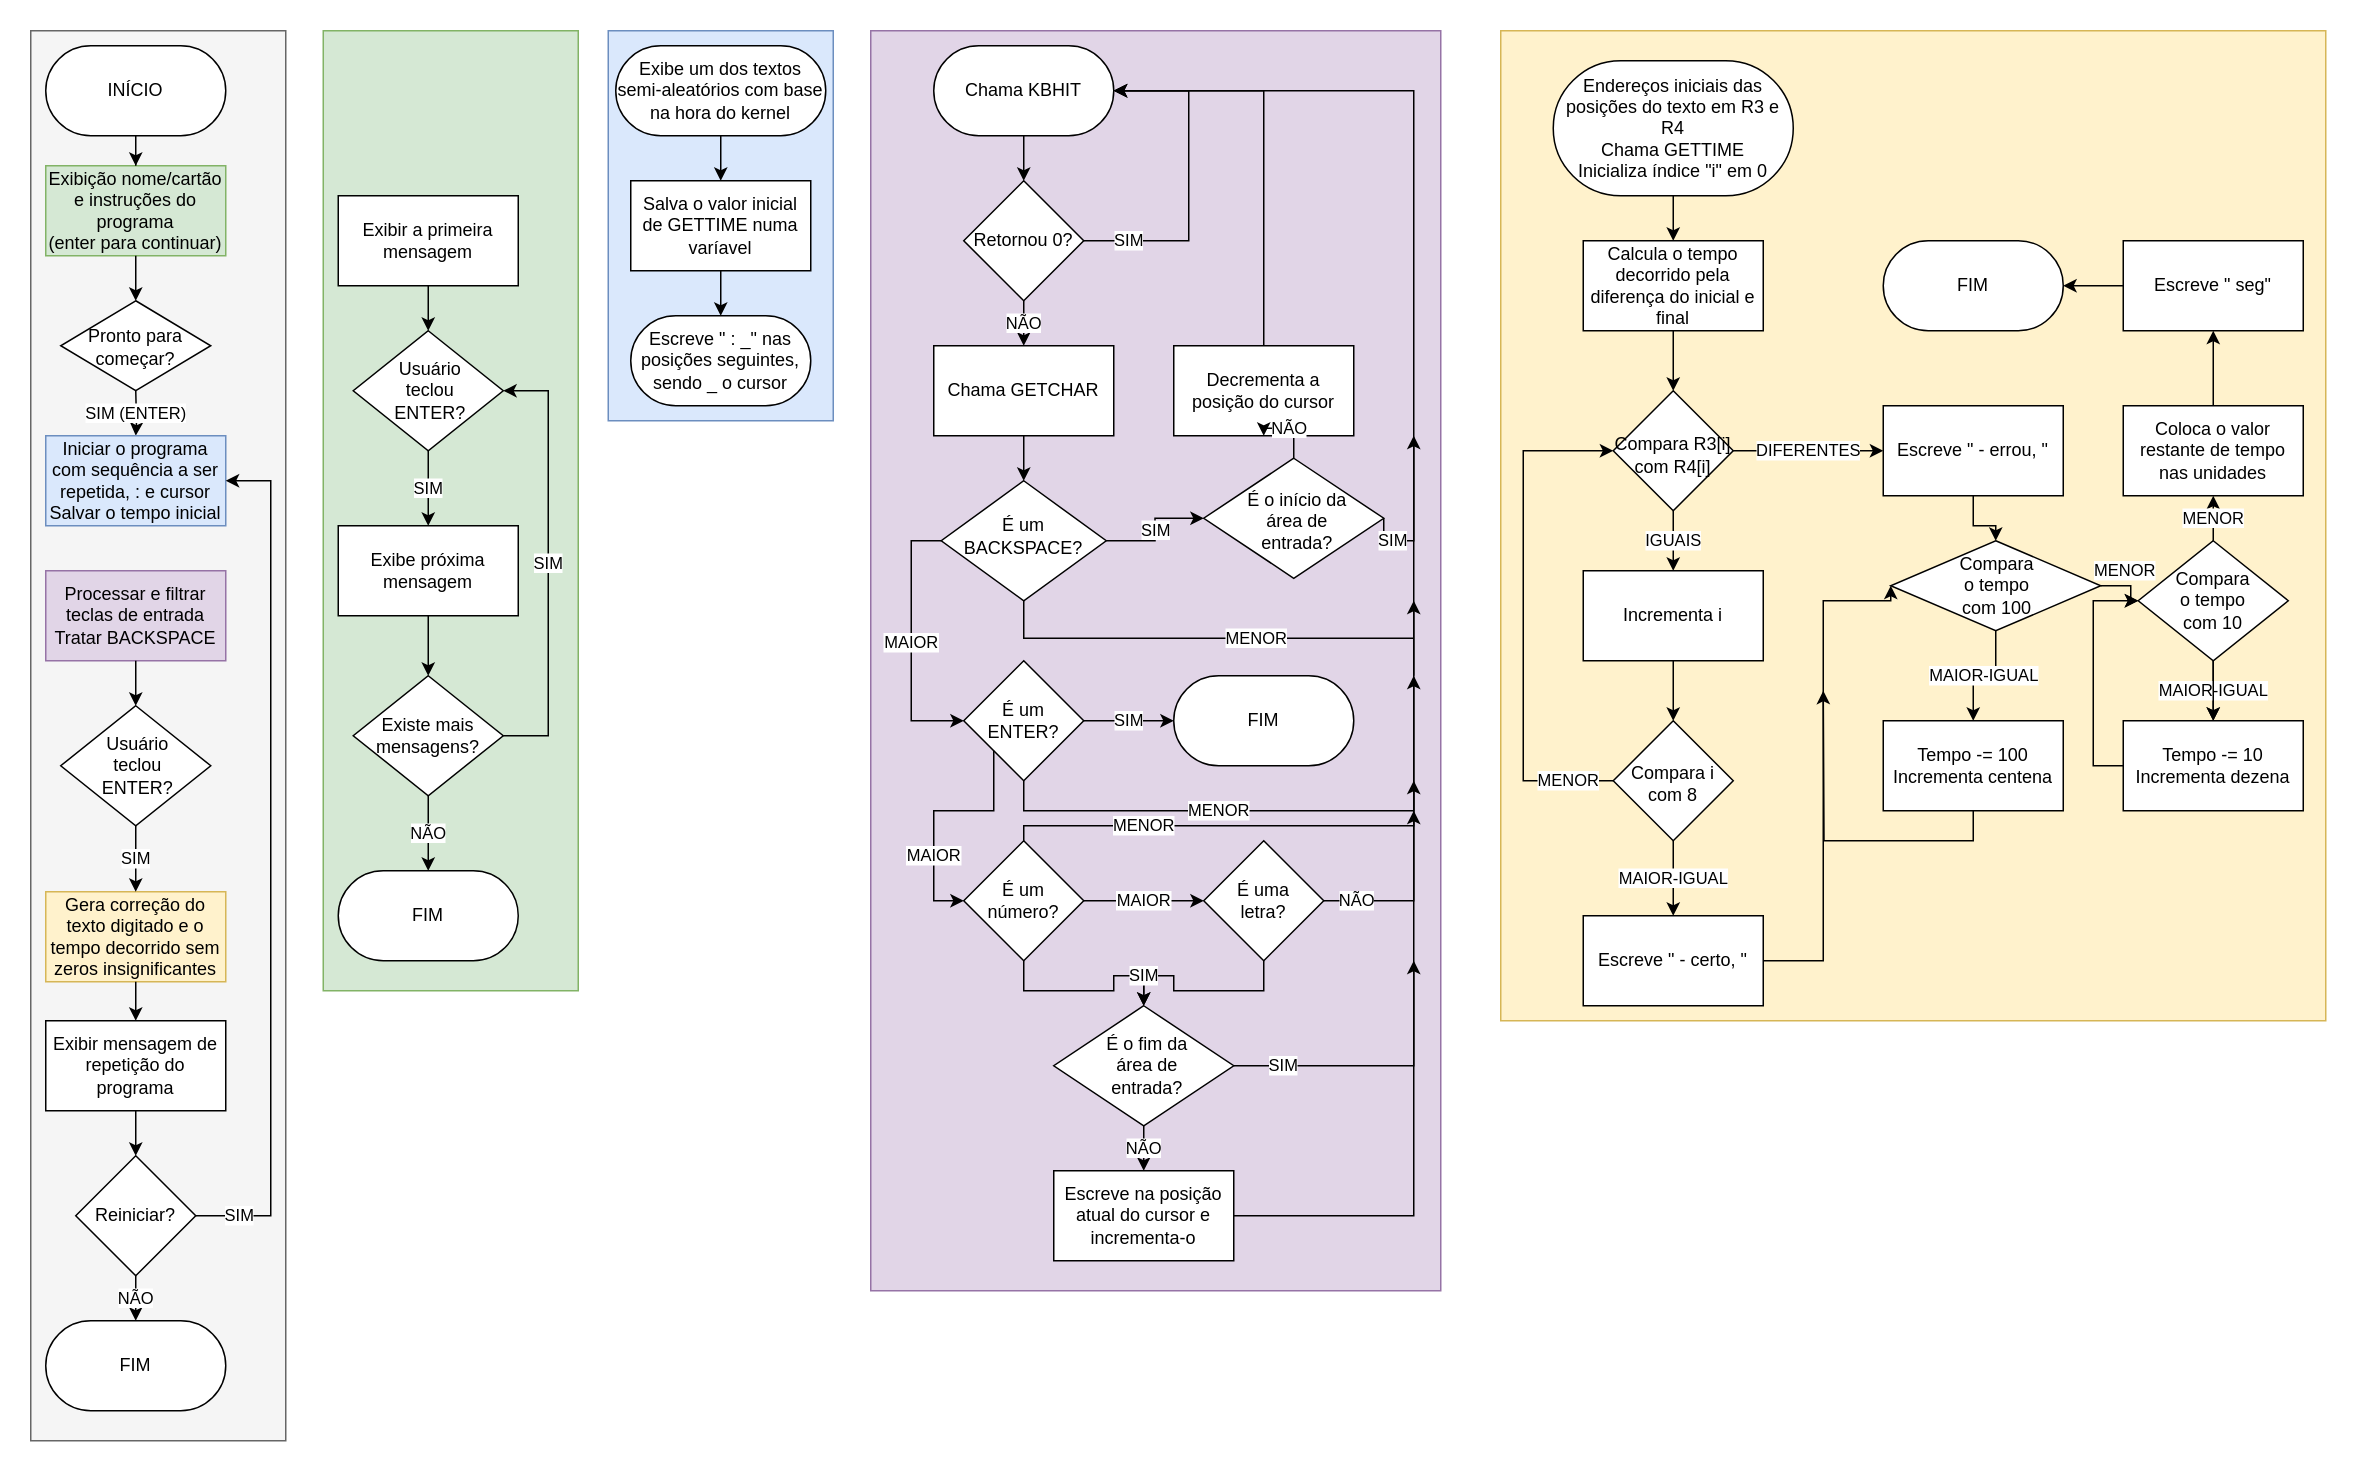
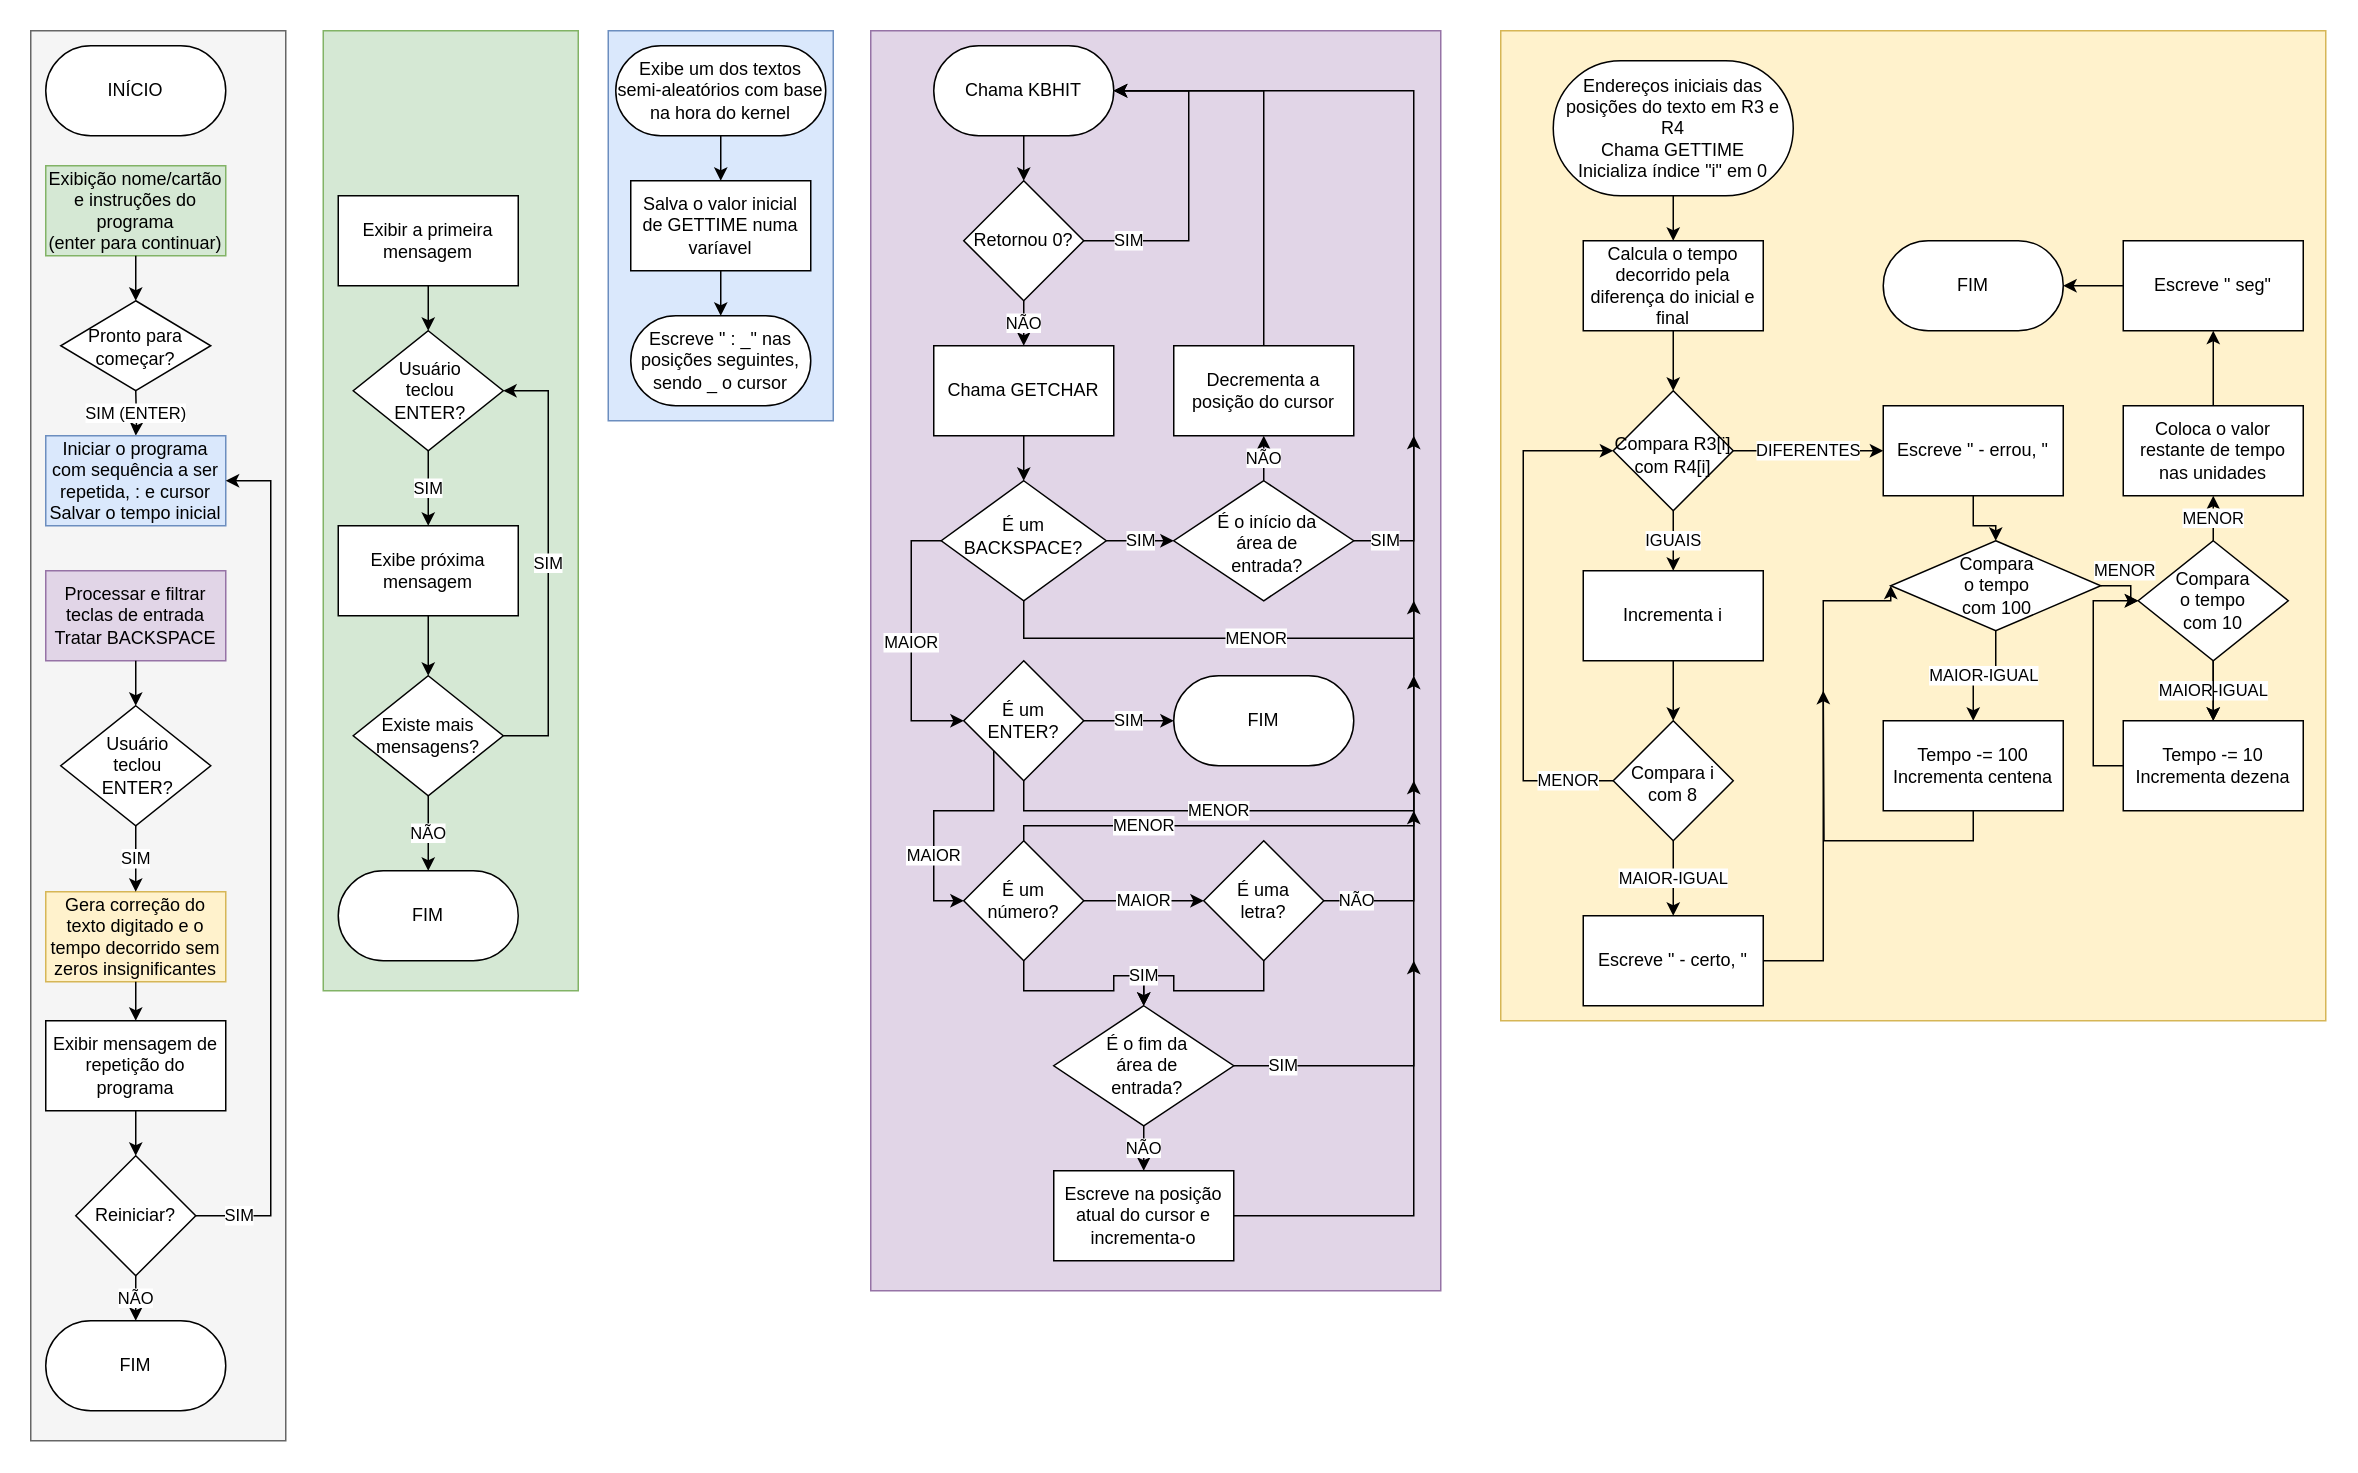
edge "INÍCIO" -> "Exibição nome/cartão e instruções do programa (enter para continuar)": removed
node "É o início da área de entrada?": moved (1294, 518) -> (1264, 541)
